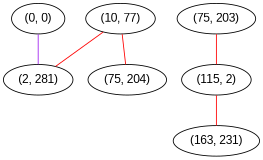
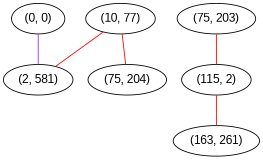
node "(2, 281)": label "(2, 281)" -> "(2, 581)"
node "(163, 231)": label "(163, 231)" -> "(163, 261)"
